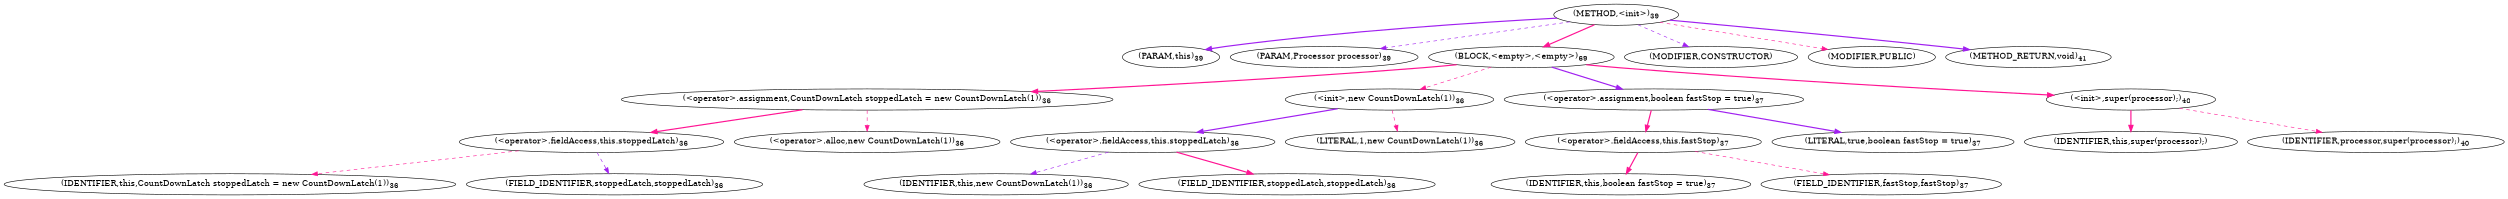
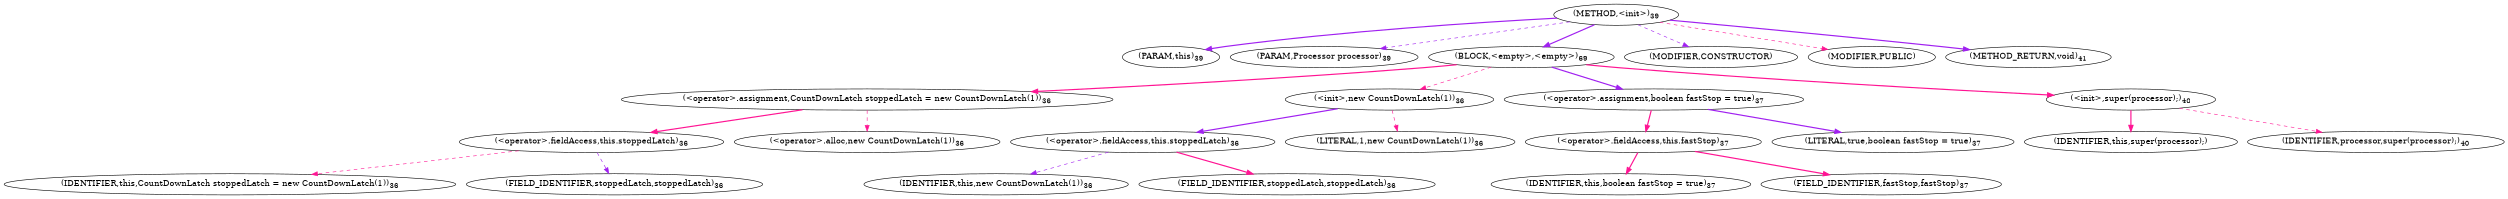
edge "(METHOD,<init>)" -> "(BLOCK,<empty>,<empty>)": color deeppink -> purple
edge "(<operator>.fieldAccess,this.fastStop)" -> "(FIELD_IDENTIFIER,fastStop,fastStop)": style dashed -> bold
